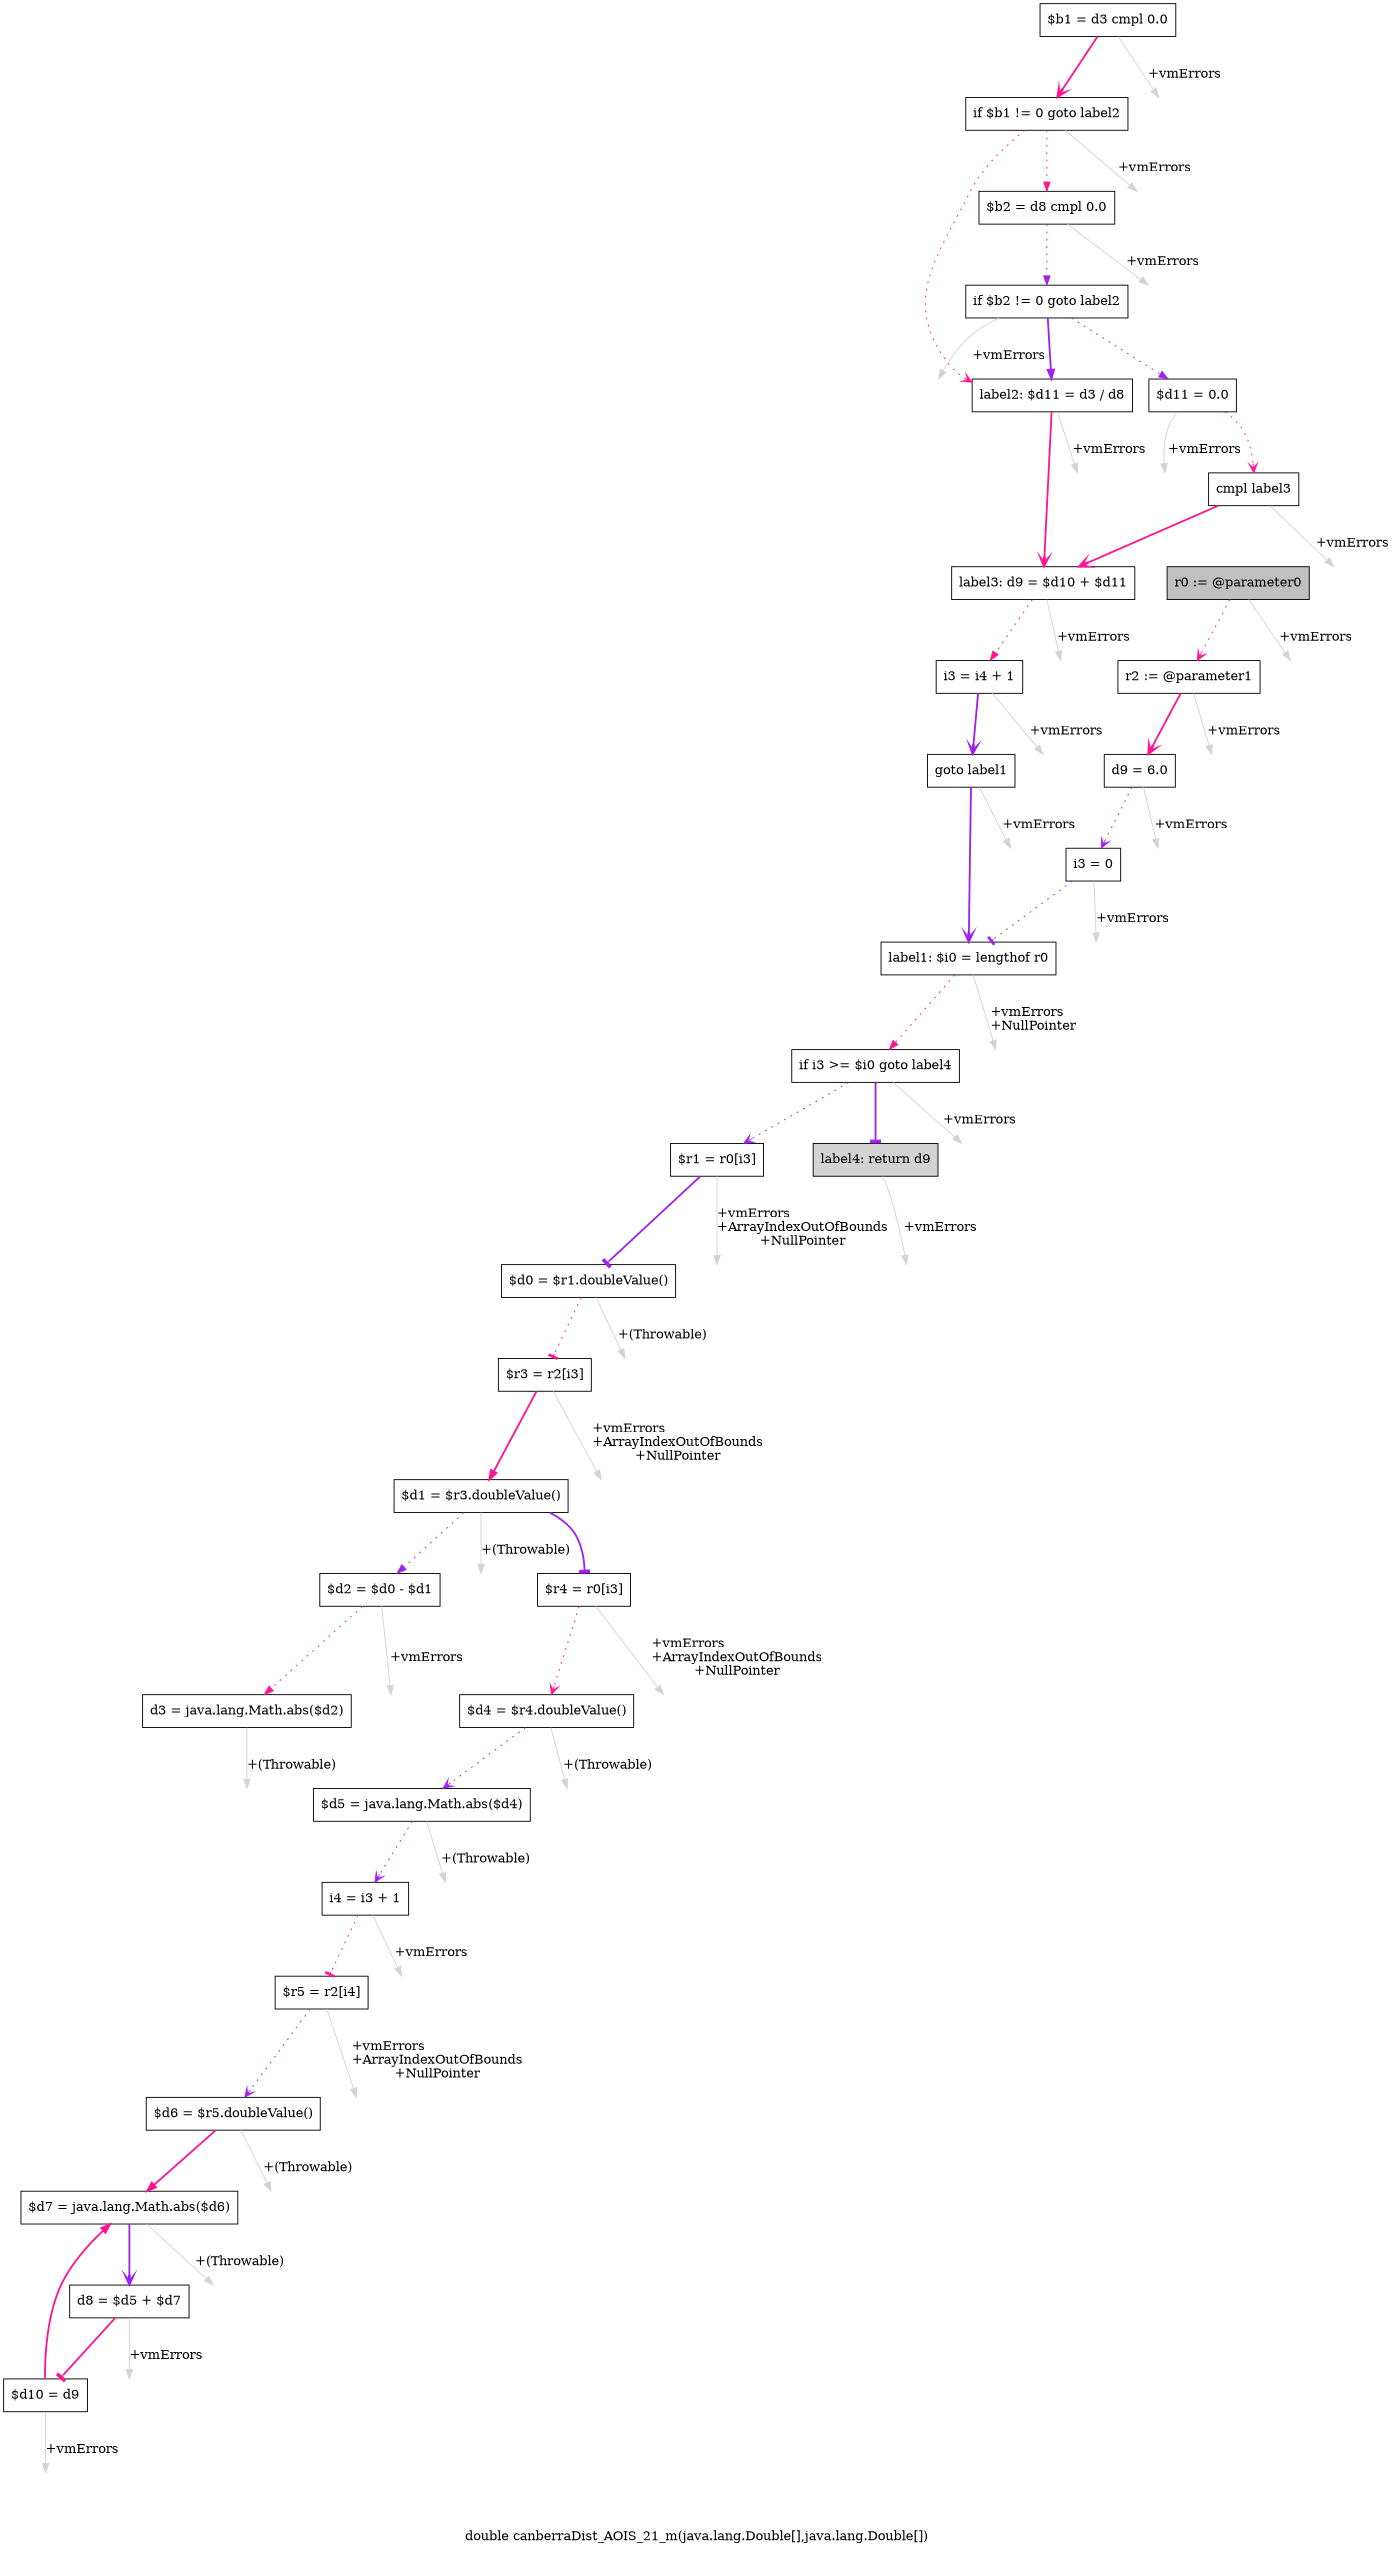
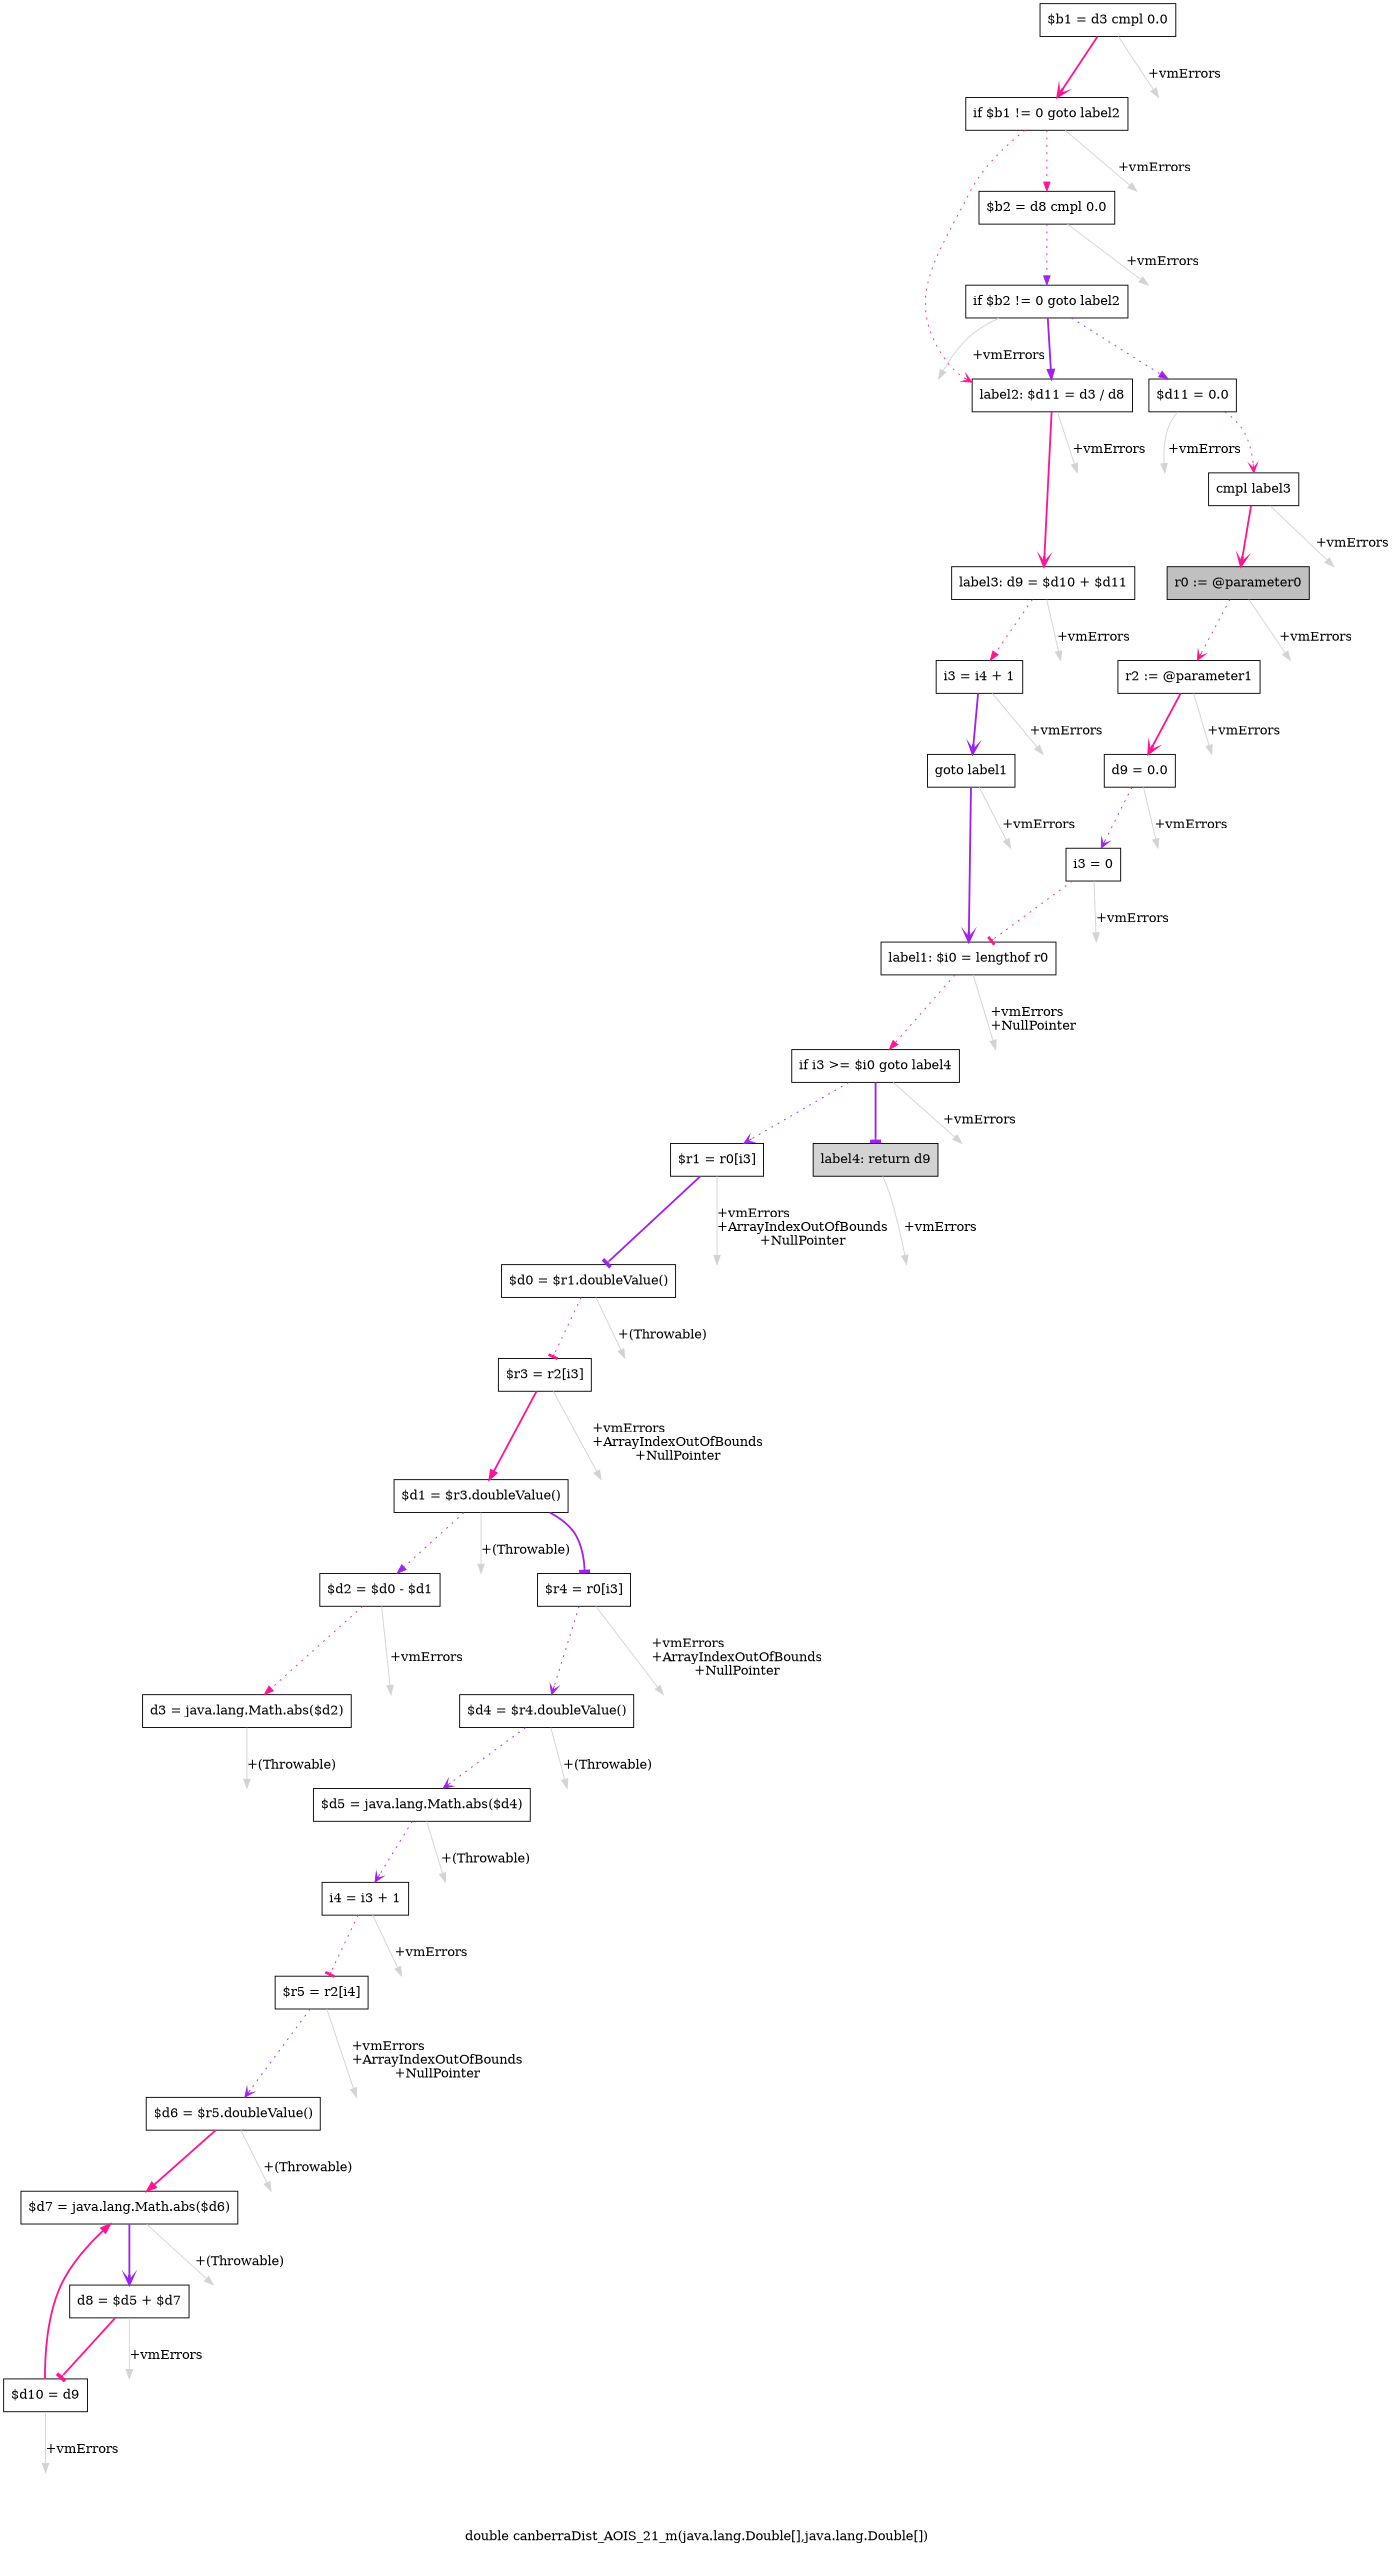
edge "cmpl label3" -> "label3: d9 = $d10 + $d11": now "cmpl label3" -> "r0 := @parameter0"
node "d9 = 6.0": label "d9 = 6.0" -> "d9 = 0.0"
edge "i3 = 0" -> "label1: $i0 = lengthof r0": color purple -> deeppink
edge "$r4 = r0[i3]" -> "$d4 = $r4.doubleValue()": color deeppink -> purple
